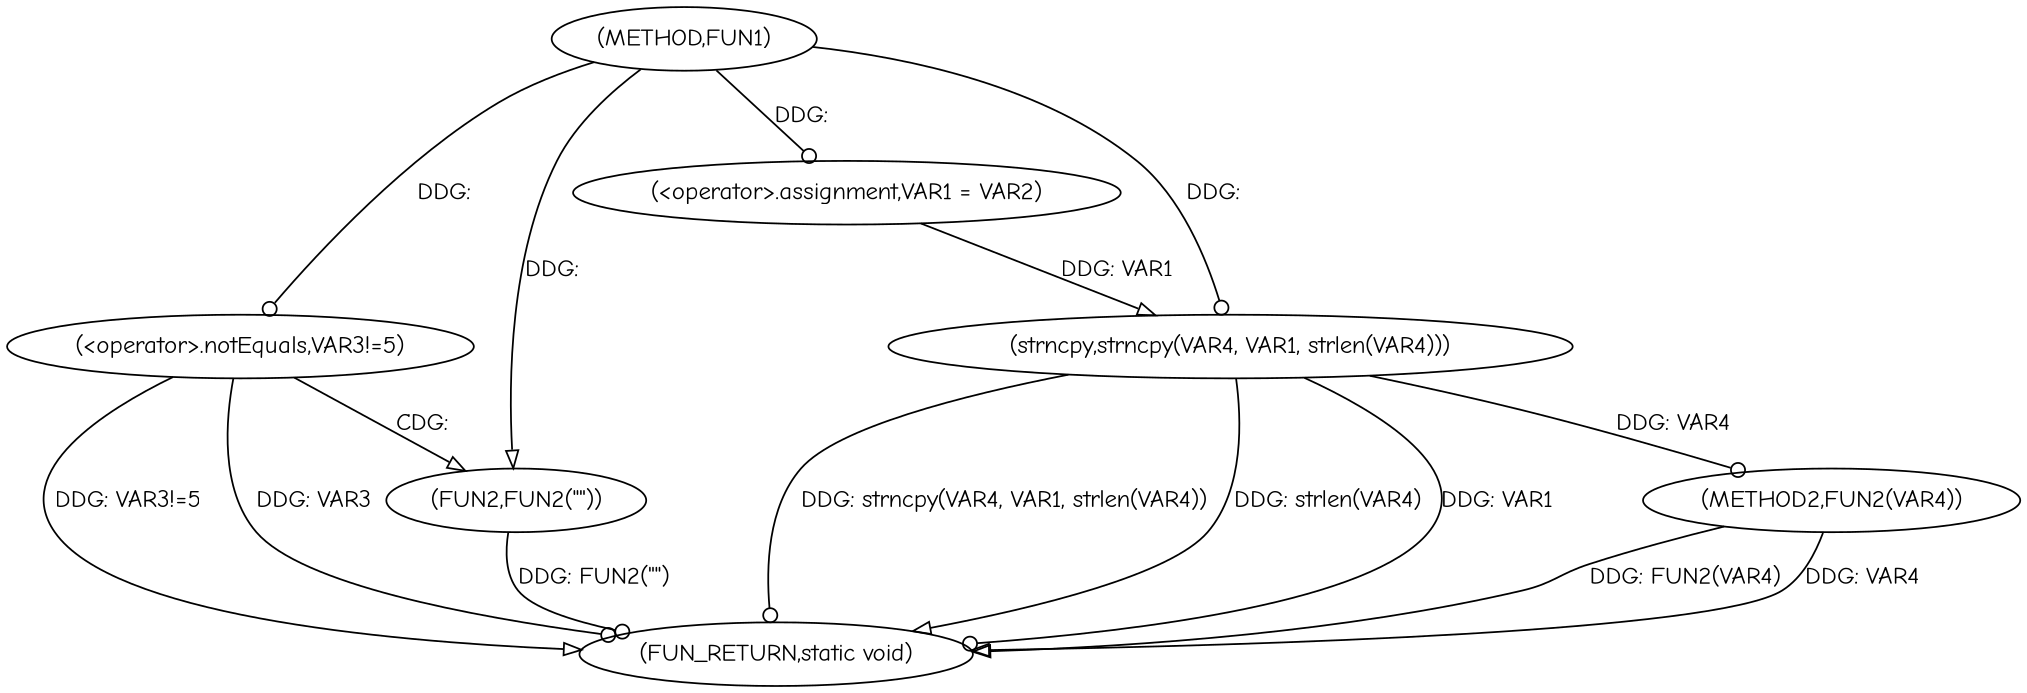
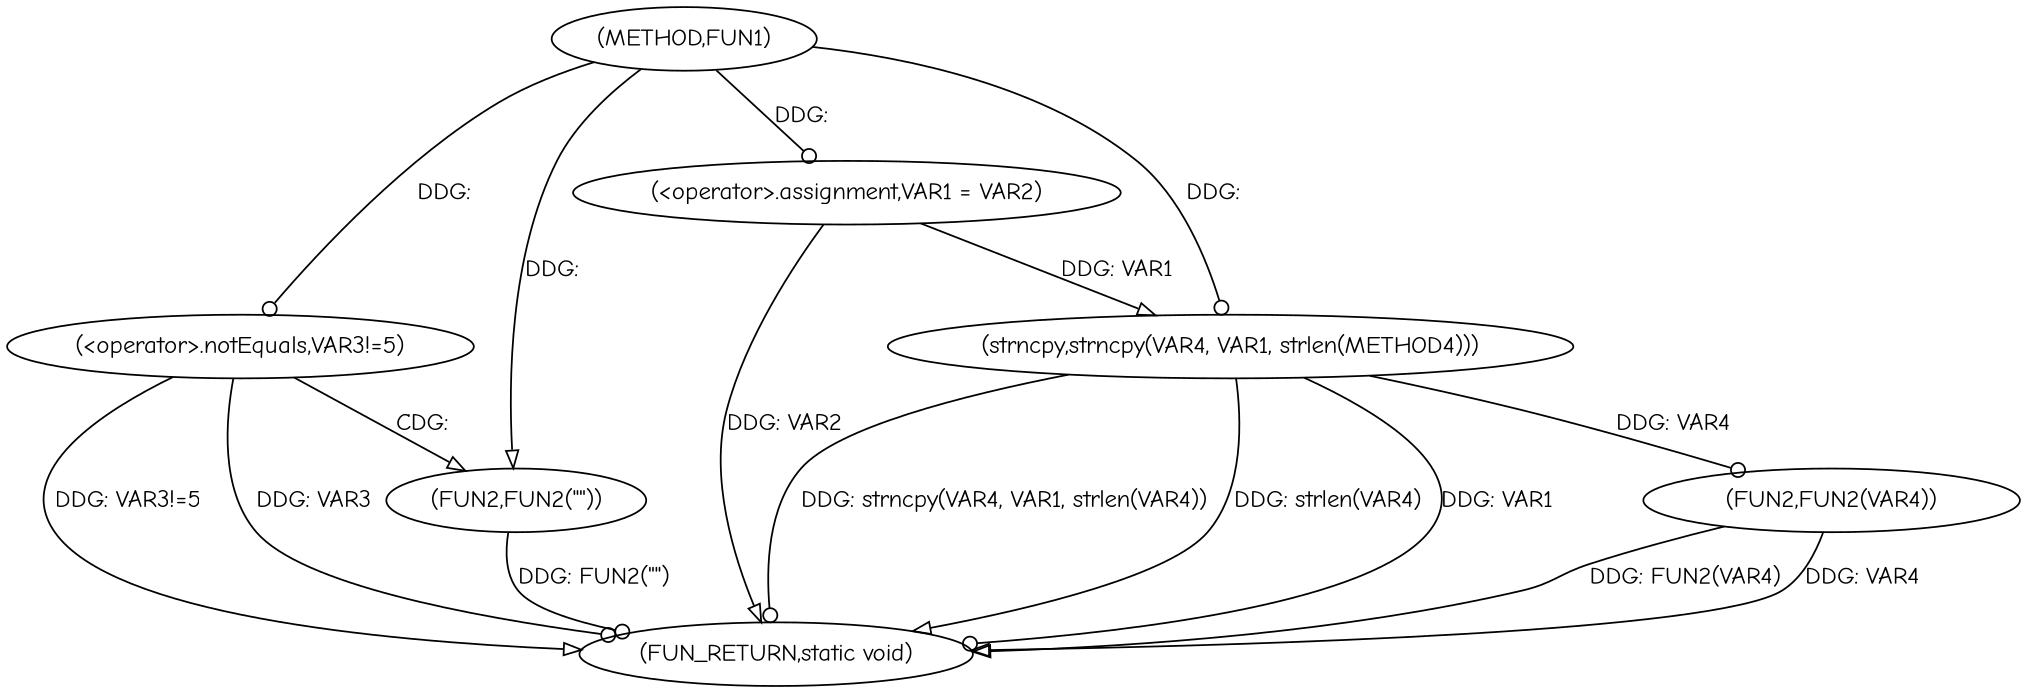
node "(strncpy,strncpy(VAR4, VAR1, strlen(VAR4)))": label "(strncpy,strncpy(VAR4, VAR1, strlen(VAR4)))" -> "(strncpy,strncpy(VAR4, VAR1, strlen(METHOD4)))"
edge "(<operator>.assignment,VAR1 = VAR2)" -> "(FUN_RETURN,static void)": added, label "DDG: VAR2"
node "(METHOD2,FUN2(VAR4))": label "(METHOD2,FUN2(VAR4))" -> "(FUN2,FUN2(VAR4))"
